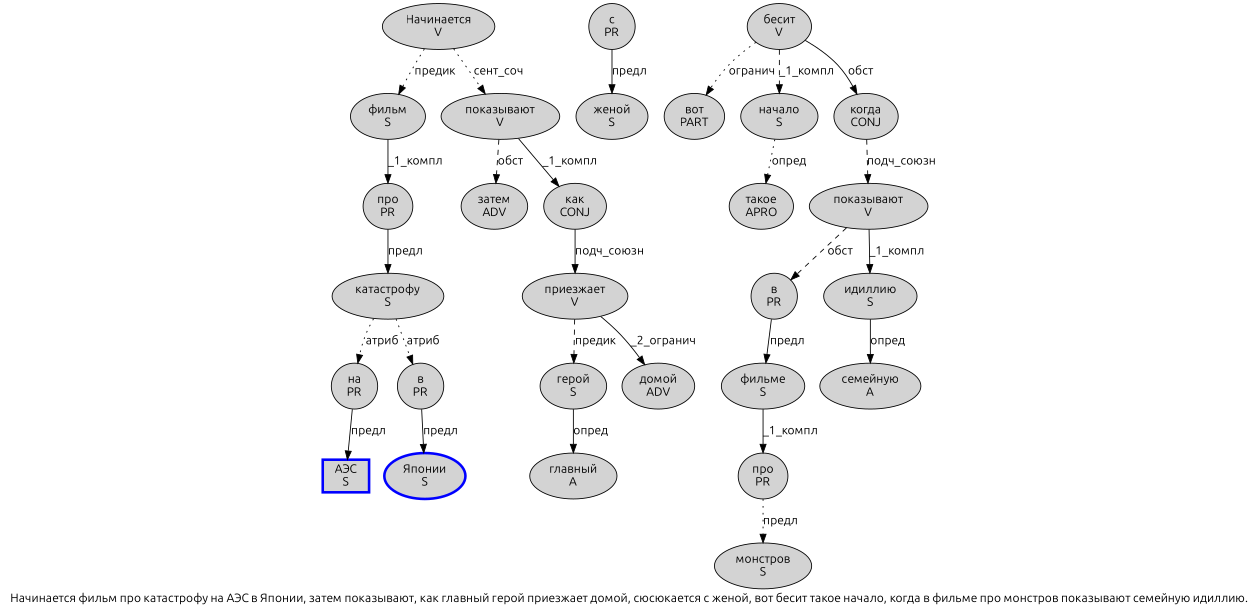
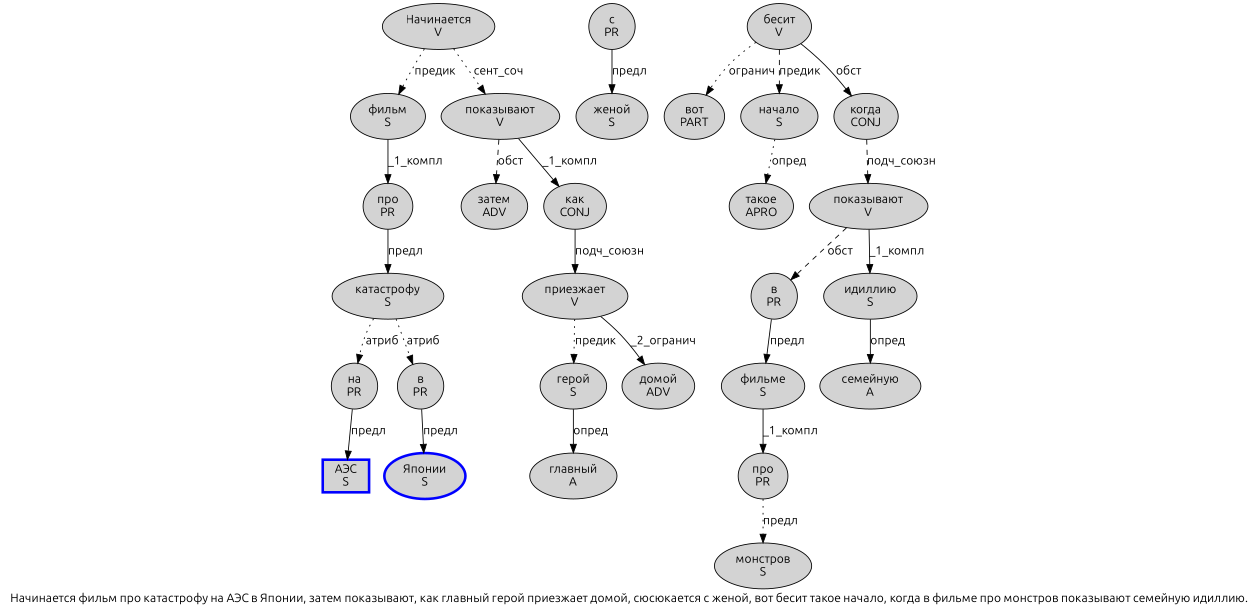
edge "бесит V" -> "начало S": label "_1_компл" -> "предик"
edge "приезжает V" -> "герой S": style dashed -> dotted
